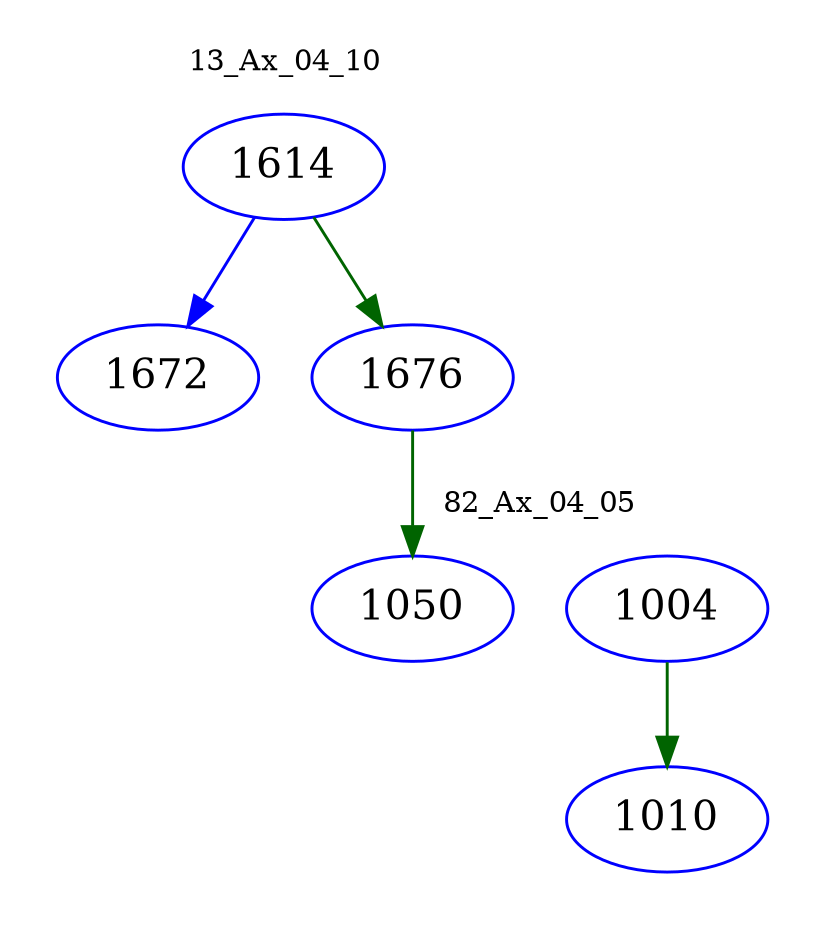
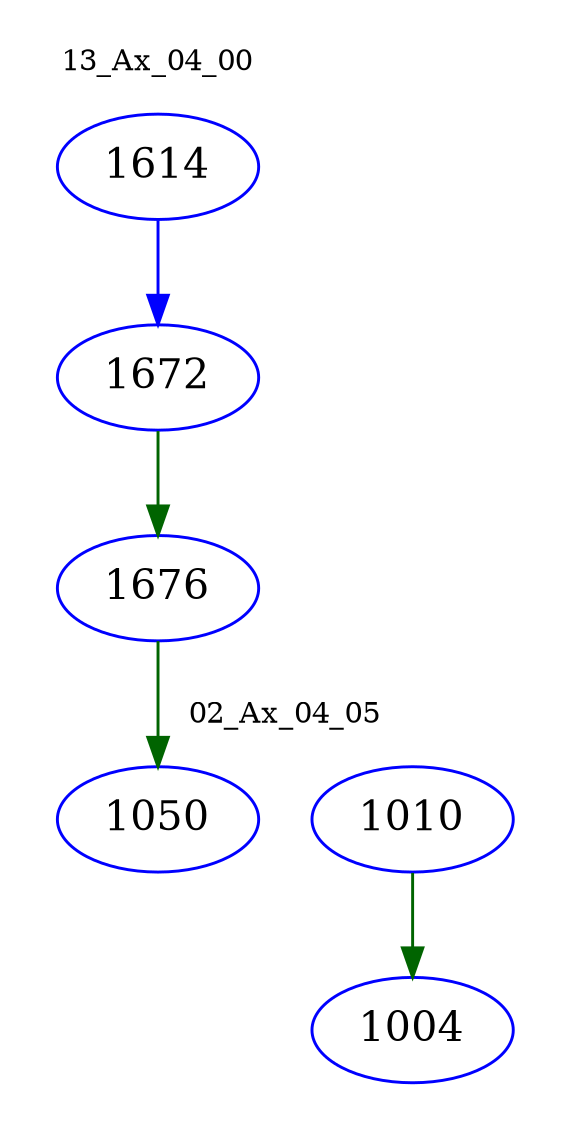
cluster "13_Ax_04_10": label "13_Ax_04_10" -> "13_Ax_04_00"
edge "1614" -> "1676": now "1672" -> "1676"
cluster "82_Ax_04_05": label "82_Ax_04_05" -> "02_Ax_04_05"
edge "1004" -> "1010": reversed
